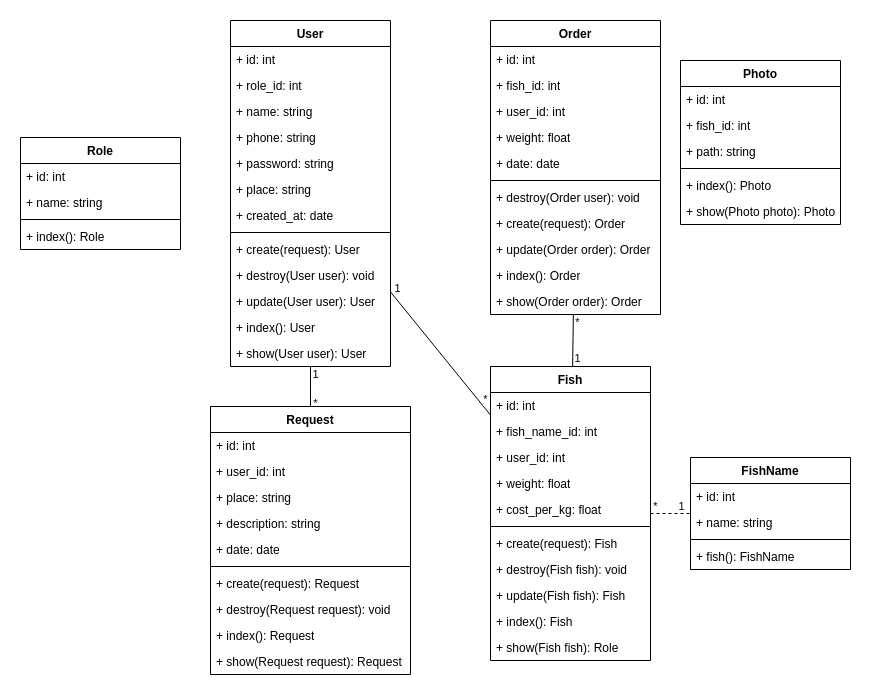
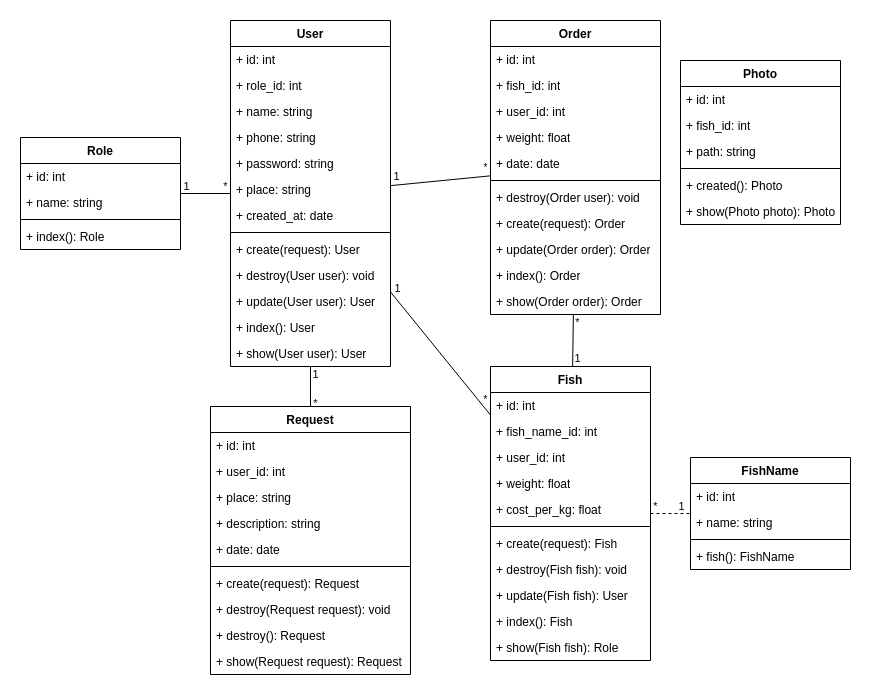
edge "Order" -- "User": added, labels "*", "1"
node "+ index(): Photo": label "+ index(): Photo" -> "+ created(): Photo"
edge "Role" -- "User": added, labels "1", "*"
node "+ update(Fish fish): Fish": label "+ update(Fish fish): Fish" -> "+ update(Fish fish): User"
node "+ index(): Request": label "+ index(): Request" -> "+ destroy(): Request"
